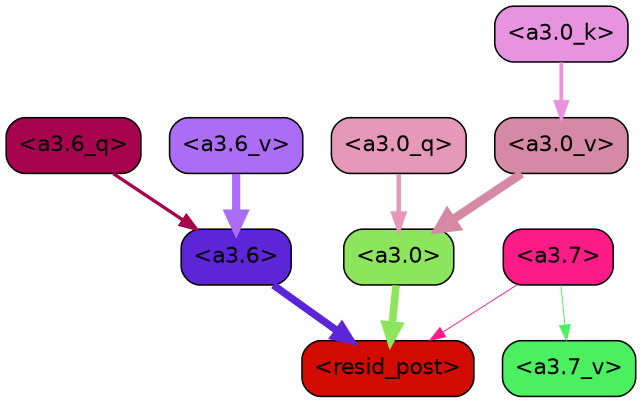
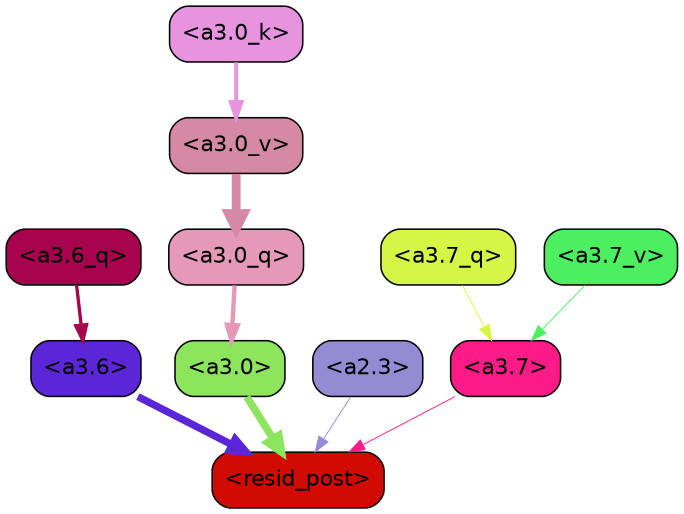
node "<a3.6_v>": removed
edge "<a3.0_v>" -> "<a3.0>": now "<a3.0_v>" -> "<a3.0_q>"
node "<a3.7_q>": added
edge "<a3.7>" -> "<a3.7_v>": reversed
node "<a2.3>": added
